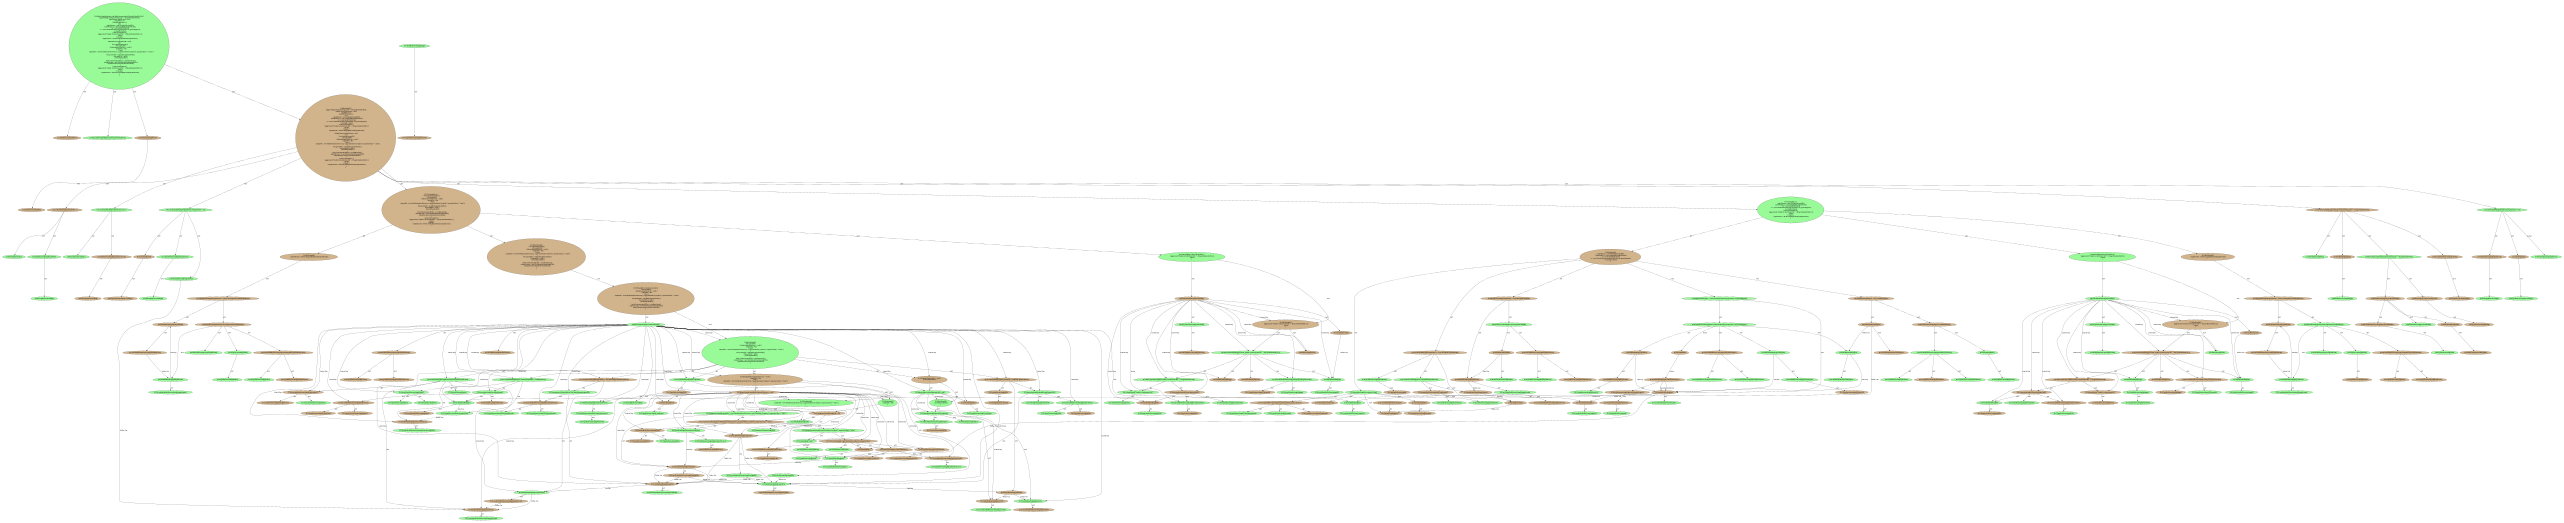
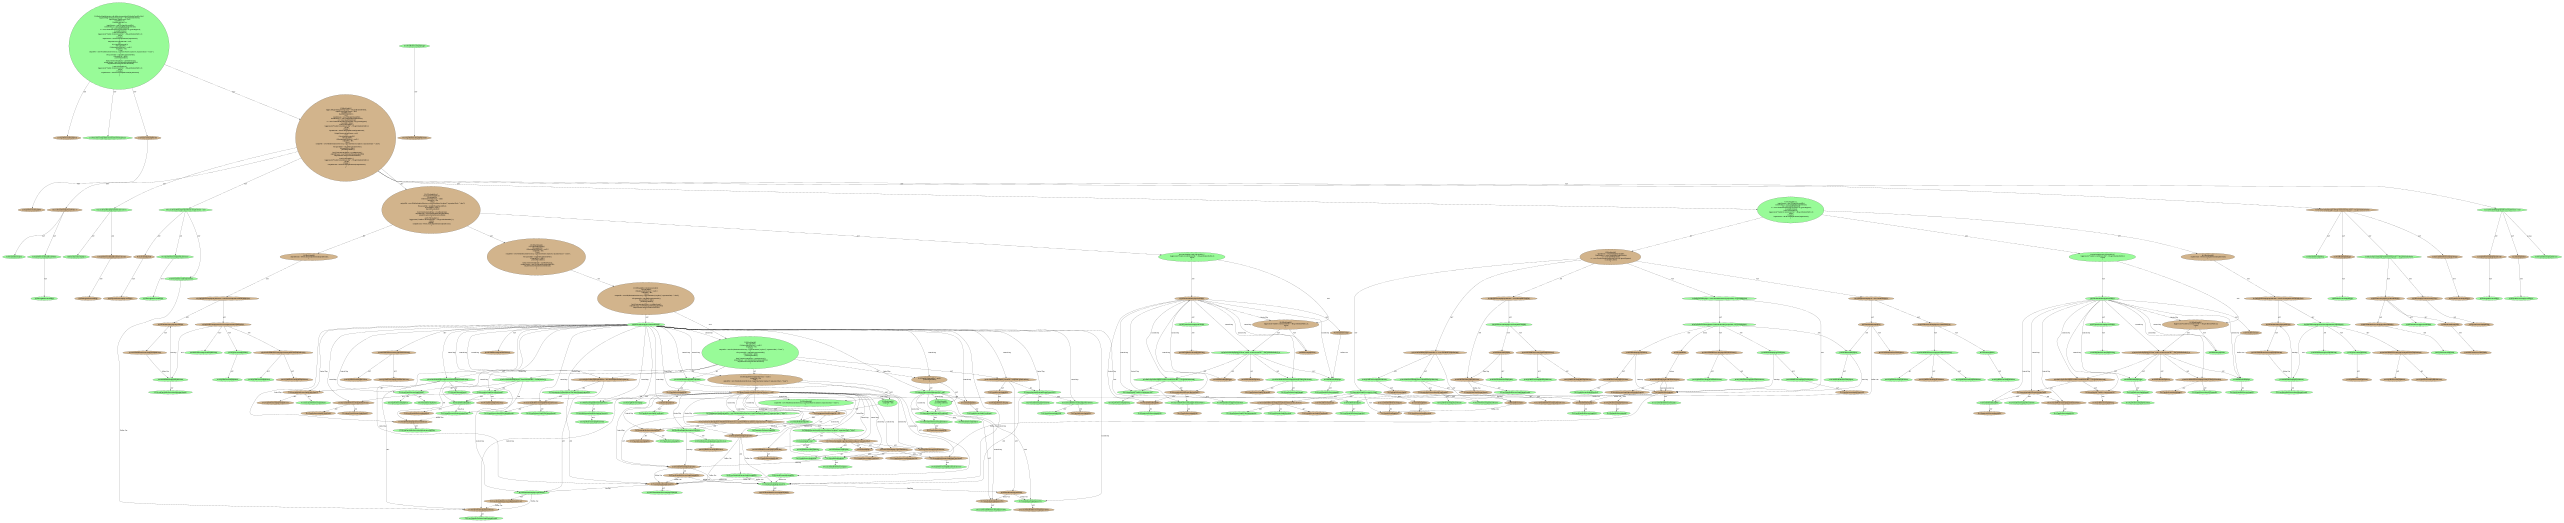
edge "10:CtVariableWriteImpl@cw" -> "11:CtVariableReadImpl@cw": label "Define-Use" -> "AST"
edge "39:CtCatchVariableImpl@Throwable t" -> "40:CtFieldReadImpl@logger": reversed
edge "39:CtCatchVariableImpl@Throwable t" -> "40:CtExecutableReferenceImpl@getAbsolutePath()": label "Action" -> "Control Dep"
